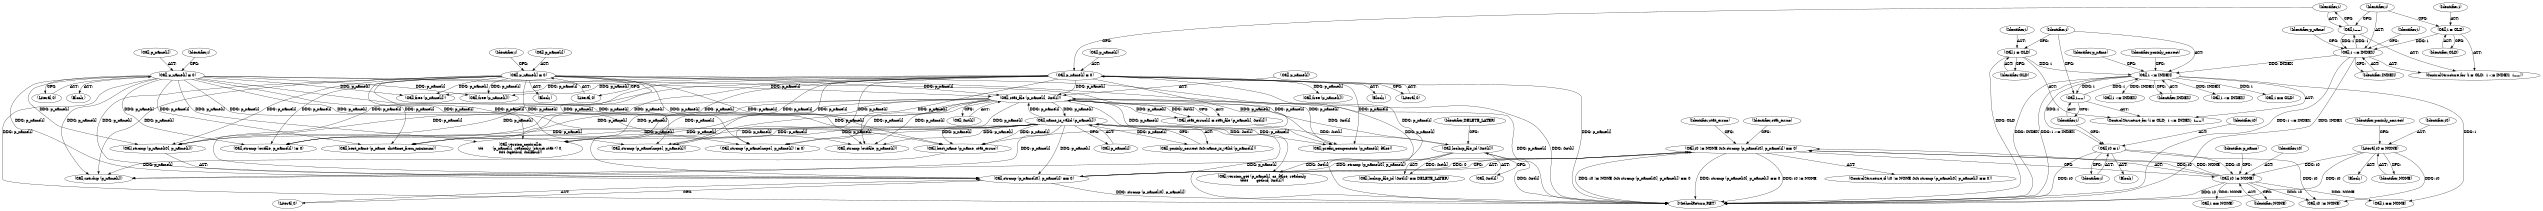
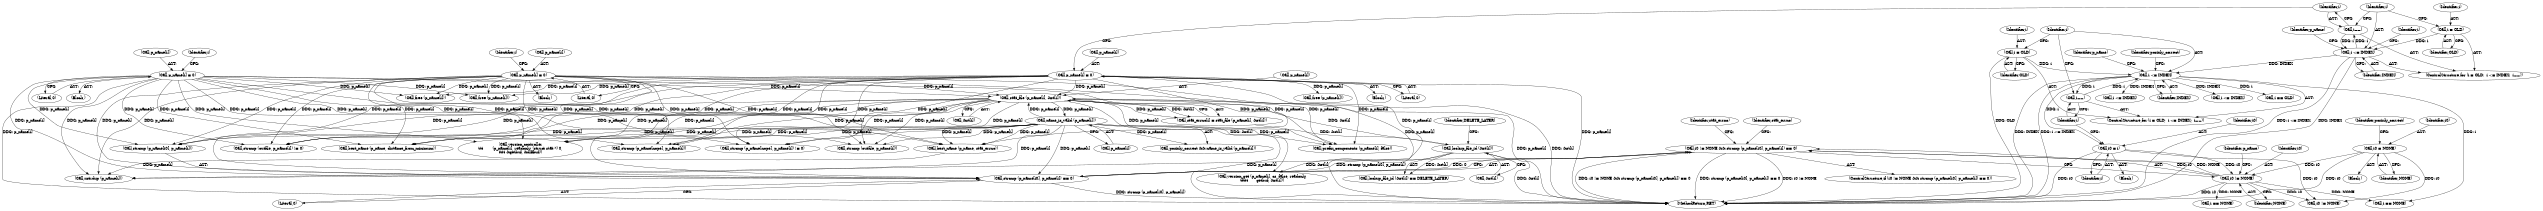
edge "(Call,posixly_correct && name_is_valid (p_name[i]))" -> "(Call,name_is_valid (p_name[i]))": removed, label "CFG:"
node "(Literal,i0 = NONE)": label "(Literal,i0 = NONE)" -> "(Call,i0 = NONE)"
